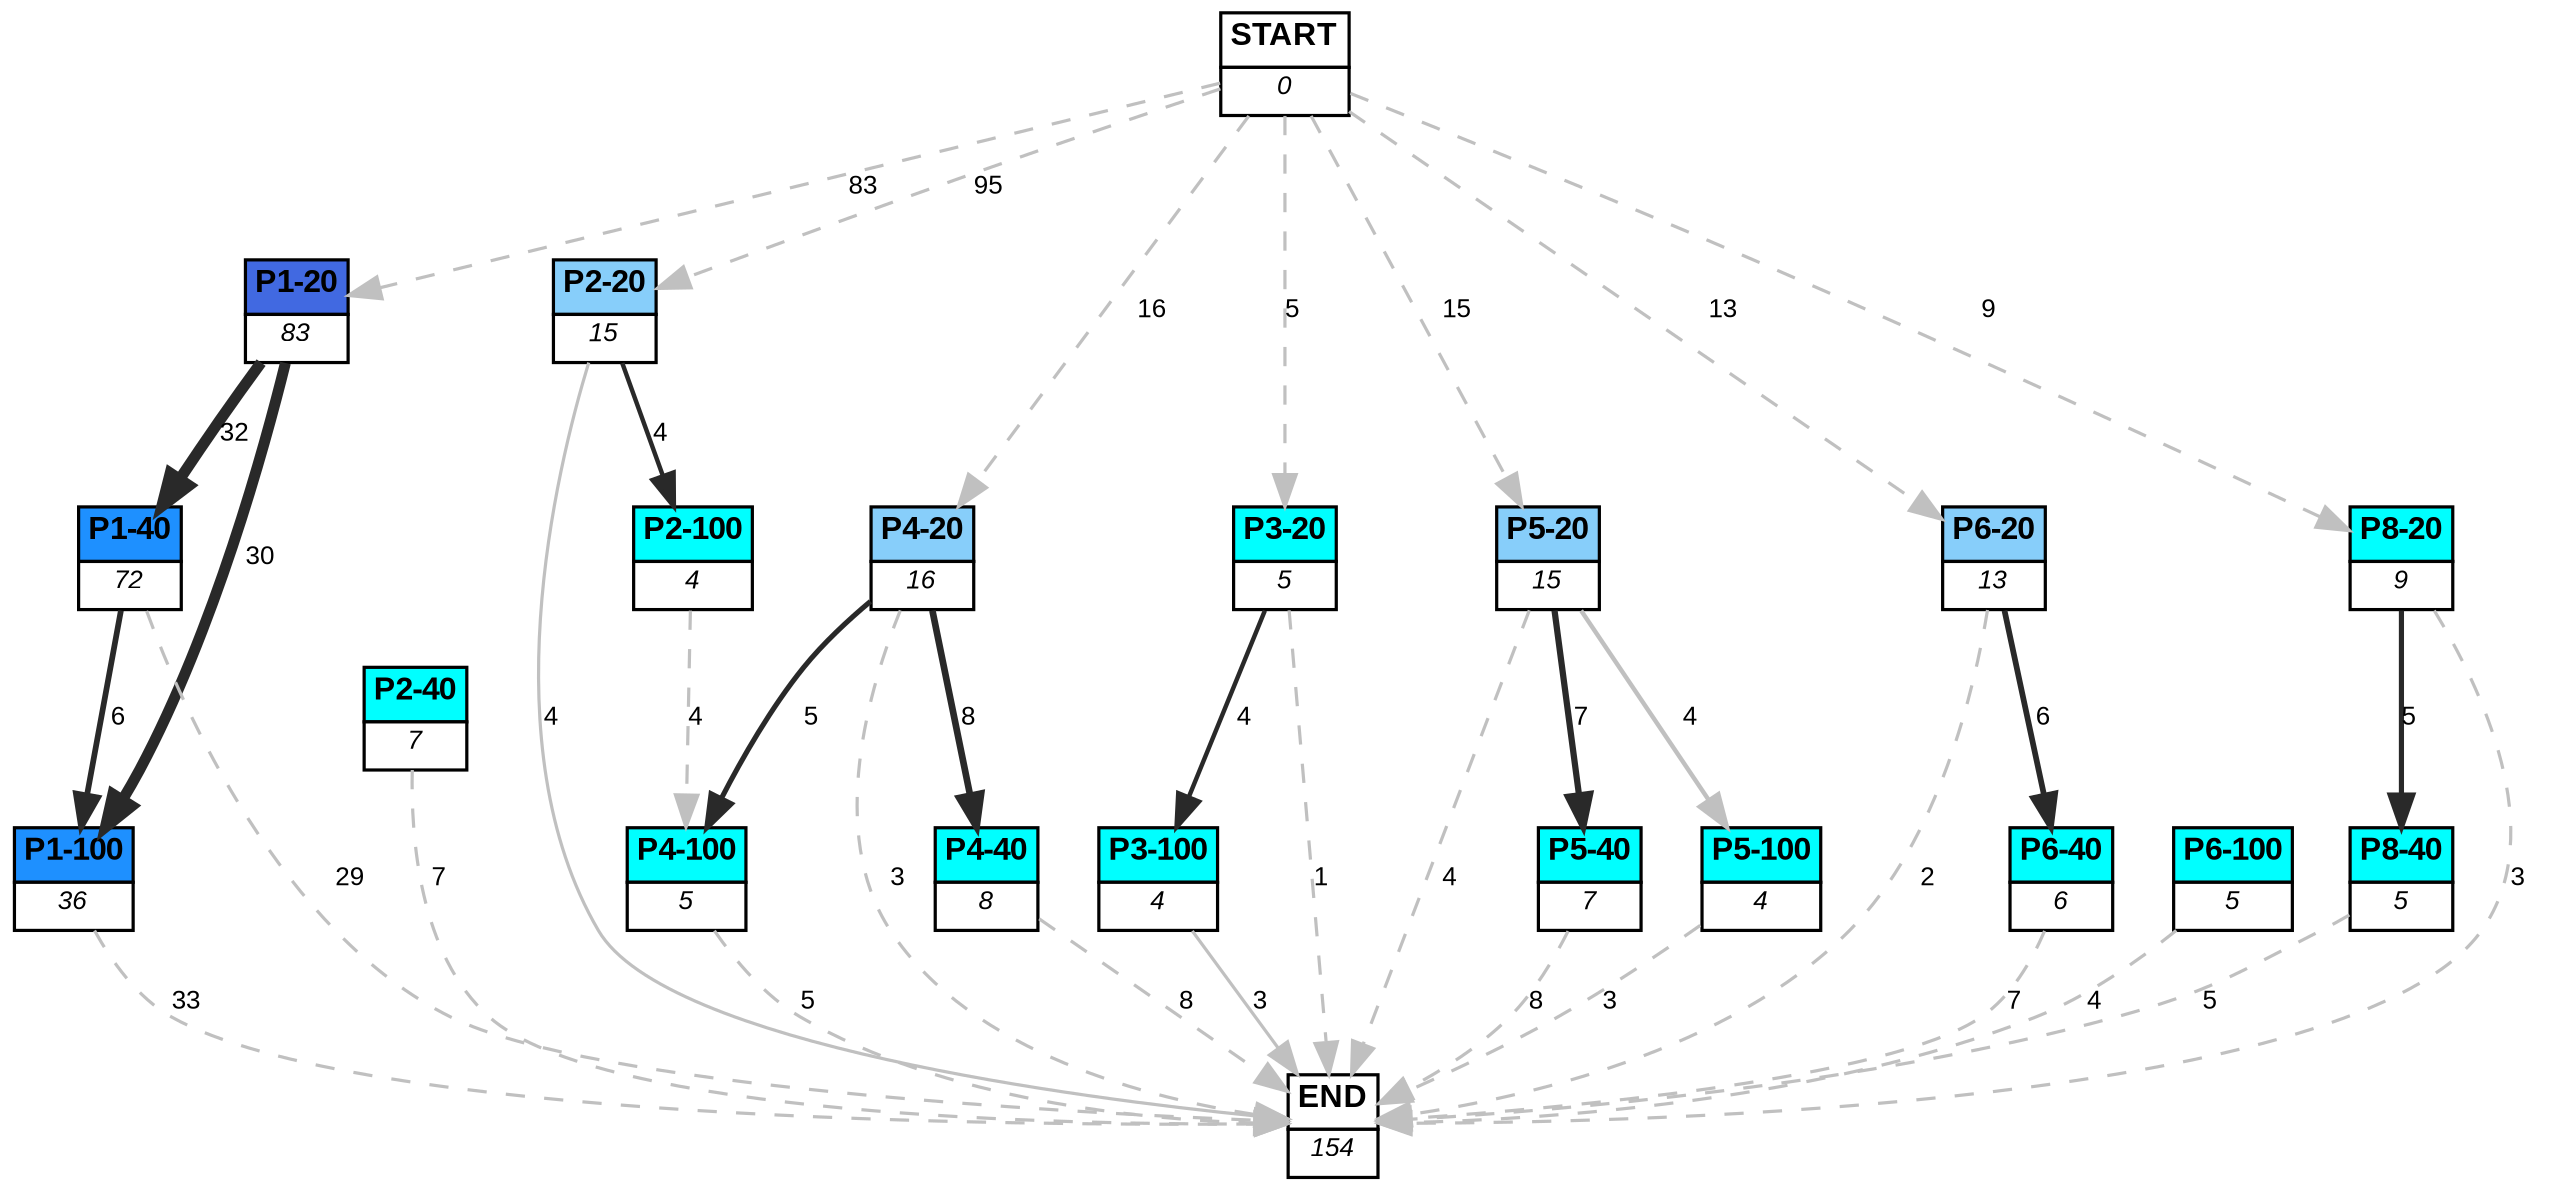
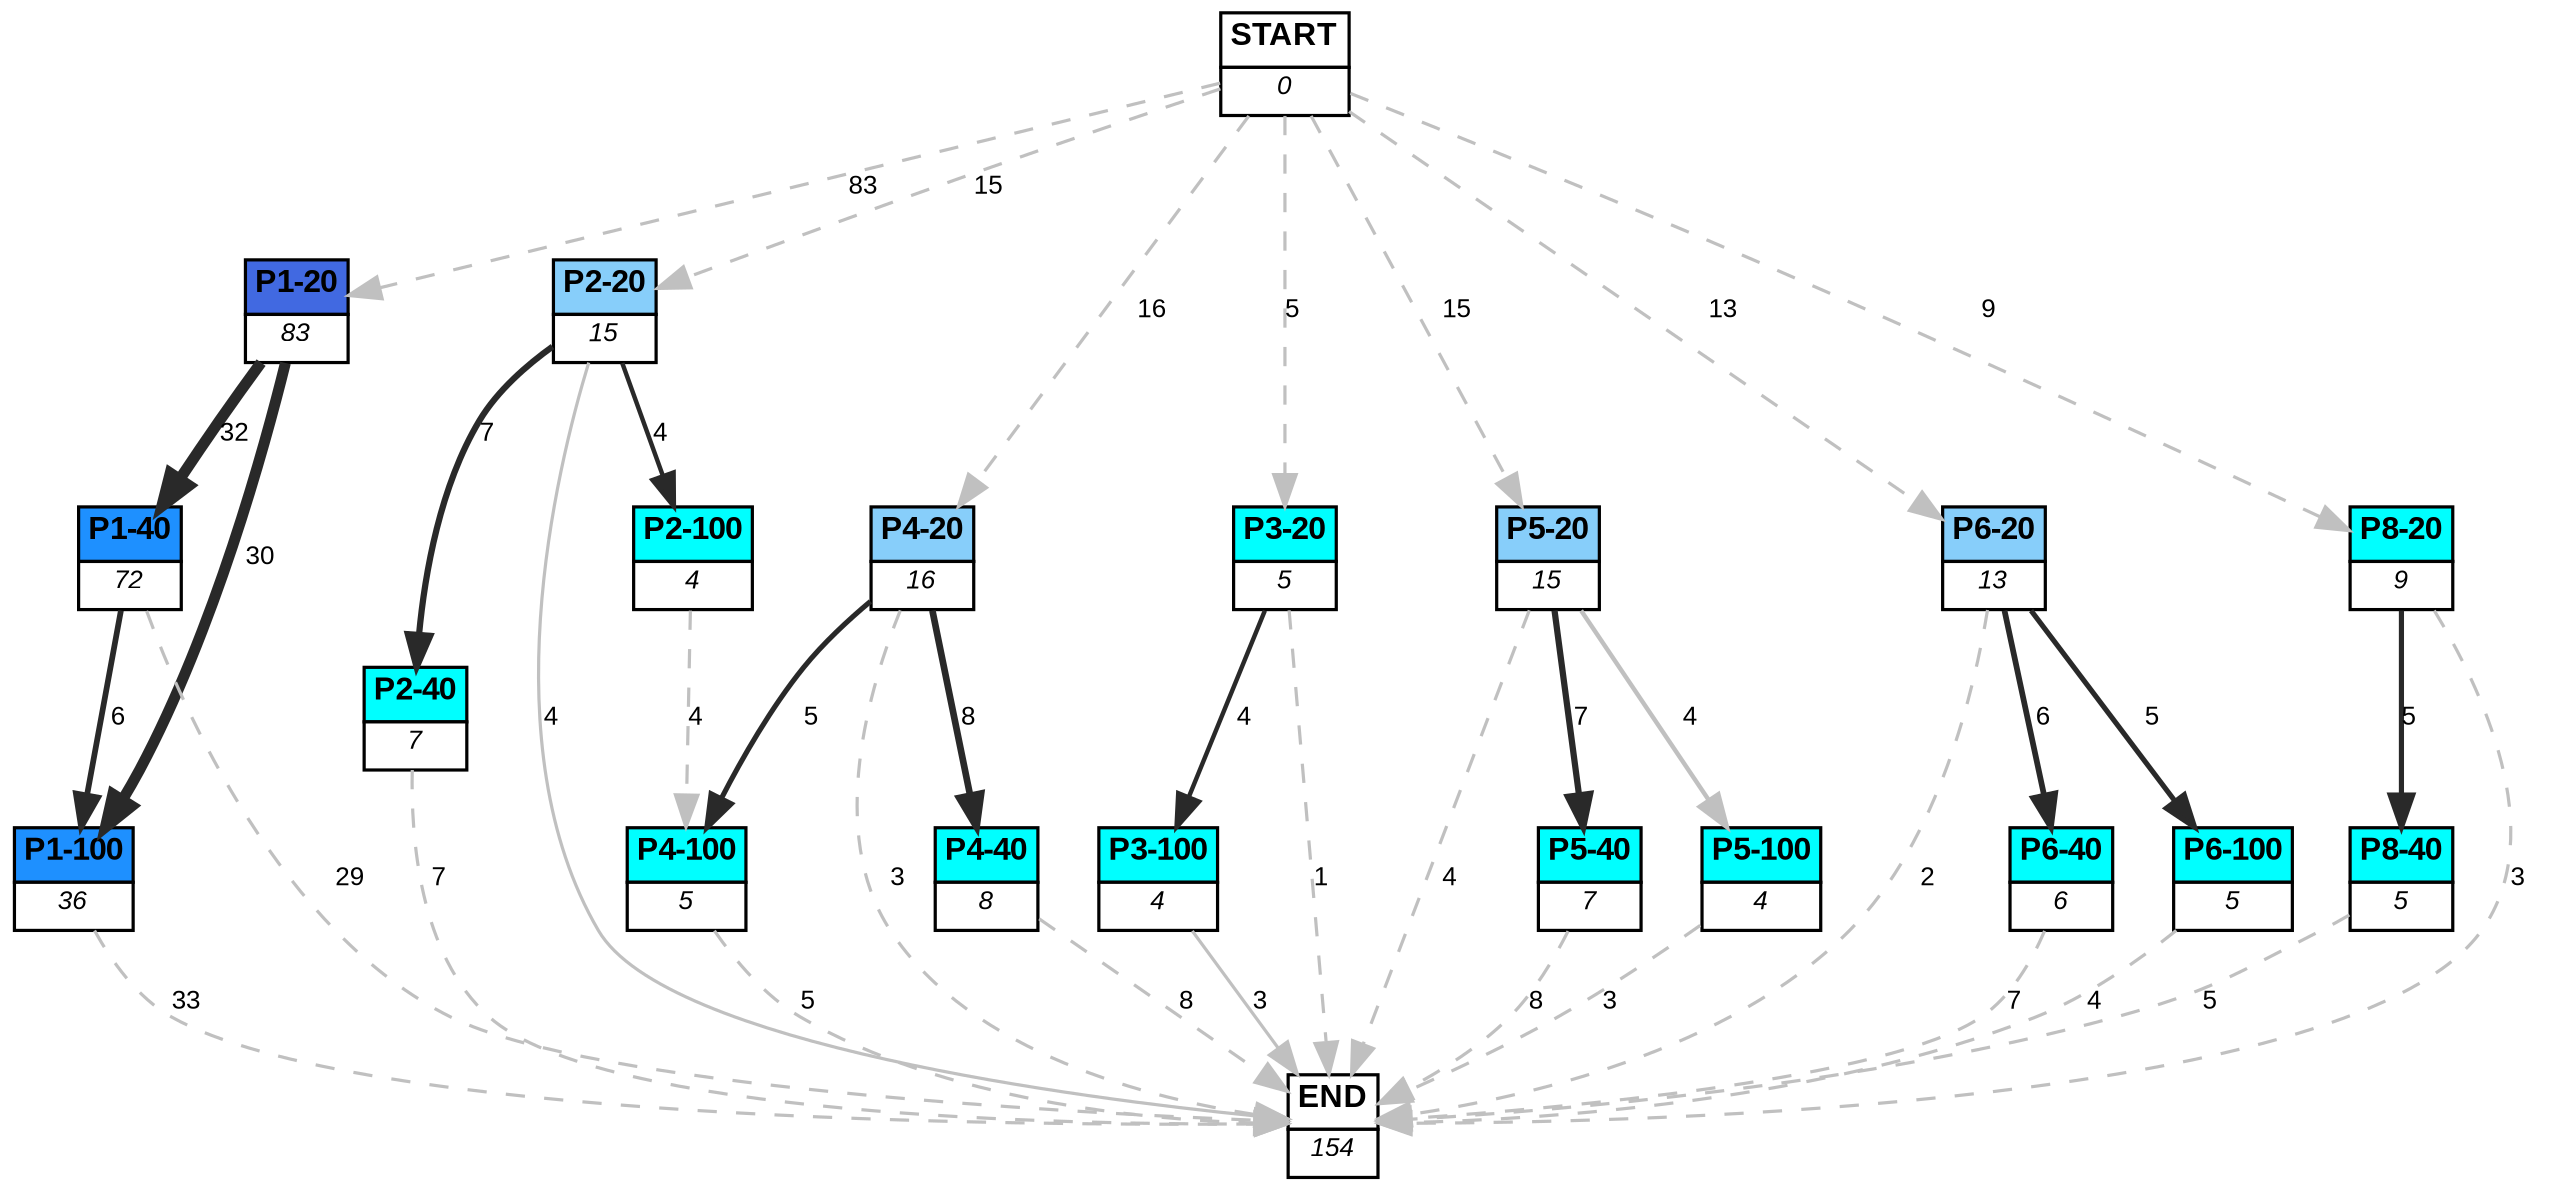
edge "START" -> "P2-20": label "95" -> "15"
edge "P2-20" -> "P2-40": added, label "7"
edge "P6-20" -> "P6-100": added, label "5"
